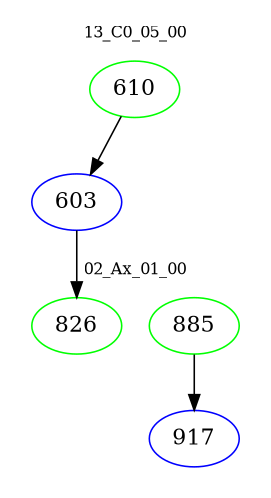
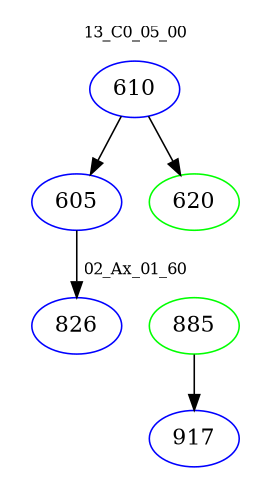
node "610": color green -> blue
node "603": label "603" -> "605"
node "620": added
cluster "02_Ax_01_00": label "02_Ax_01_00" -> "02_Ax_01_60"
node "826": color green -> blue
